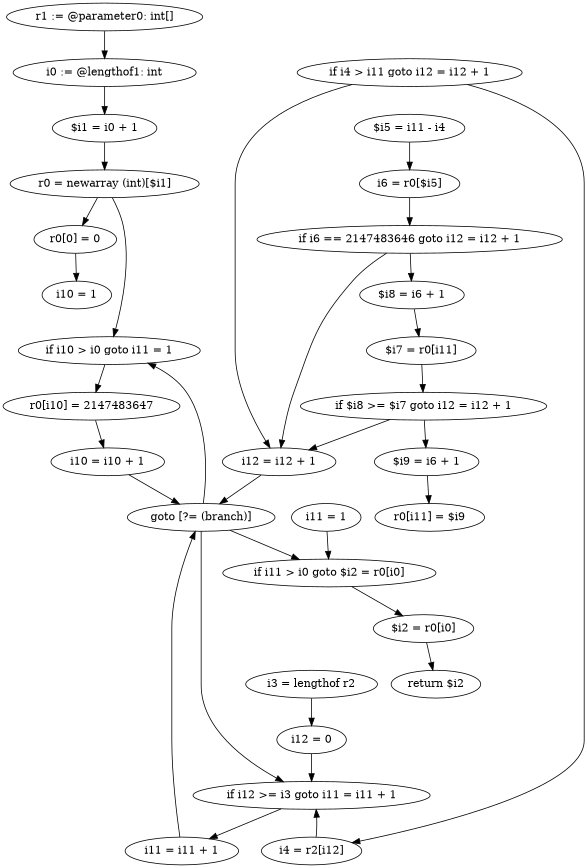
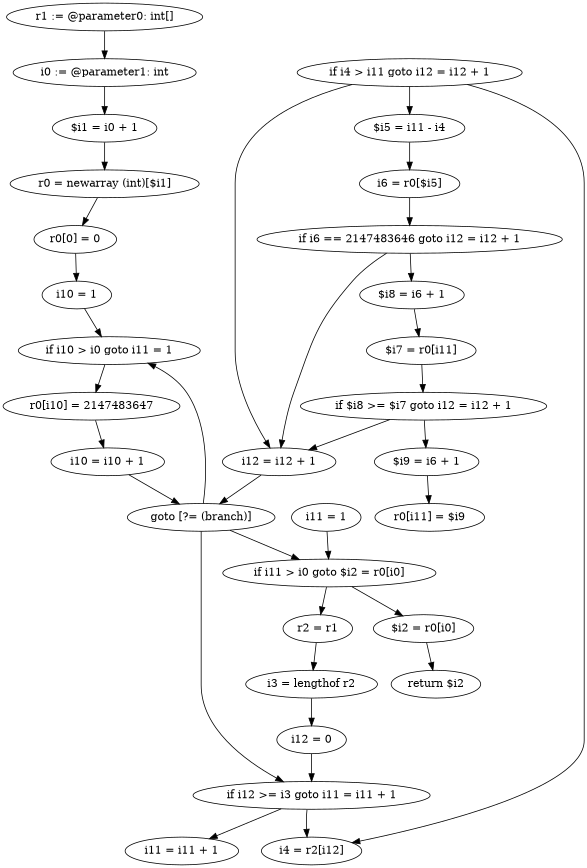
node "i0 := @lengthof1: int": label "i0 := @lengthof1: int" -> "i0 := @parameter1: int"
edge "if i4 > i11 goto i12 = i12 + 1" -> "$i5 = i11 - i4": added
edge "r0 = newarray (int)[$i1]" -> "if i10 > i0 goto i11 = 1": now "i10 = 1" -> "if i10 > i0 goto i11 = 1"
node "r2 = r1": added
edge "i11 = i11 + 1" -> "goto [?= (branch)]": removed
edge "i4 = r2[i12]" -> "if i12 >= i3 goto i11 = i11 + 1": reversed
